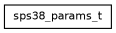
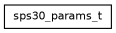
node "sps38_params_t": label "sps38_params_t" -> "sps30_params_t"
